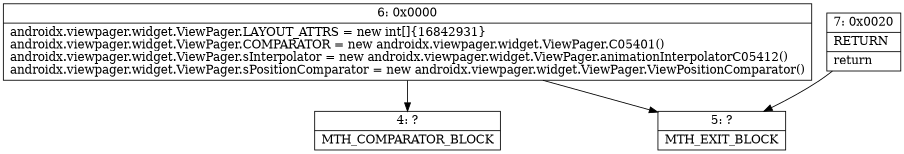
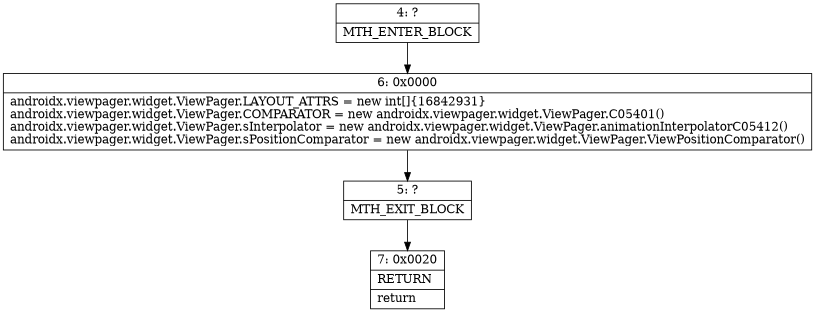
edge "7: 0x0020" -> "5: ?": reversed
edge "6: 0x0000" -> "4: ?": reversed
node "4: ?": text "MTH_COMPARATOR_BLOCK" -> "MTH_ENTER_BLOCK"
